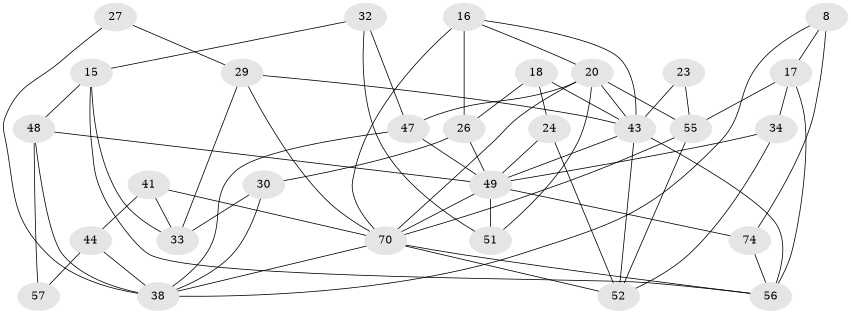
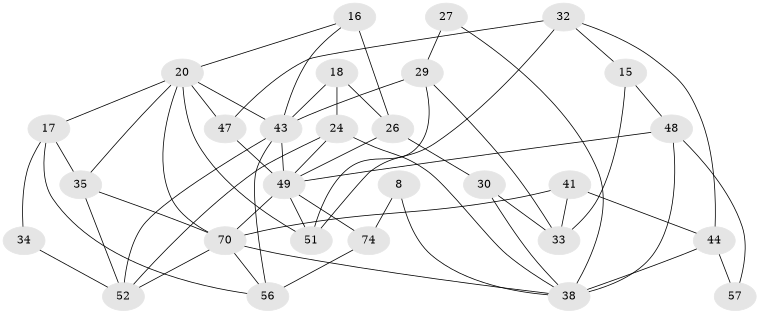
edge "8" -- "17": now "20" -- "17"
node "23": removed
edge "32" -- "44": added
edge "16" -- "70": removed
node "55": label "55" -> "35"
edge "34" -- "49": removed
edge "47" -- "38": now "24" -- "38"
edge "29" -- "70": now "29" -- "51"
edge "15" -- "56": removed
